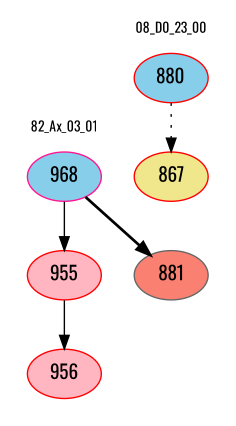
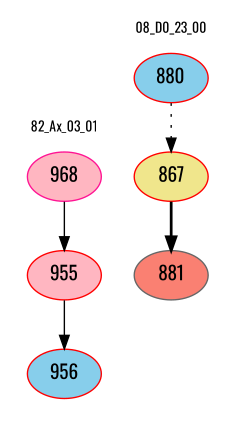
node "968": fillcolor skyblue -> lightpink
edge "968" -> "881": now "867" -> "881"
node "956": fillcolor lightpink -> skyblue
